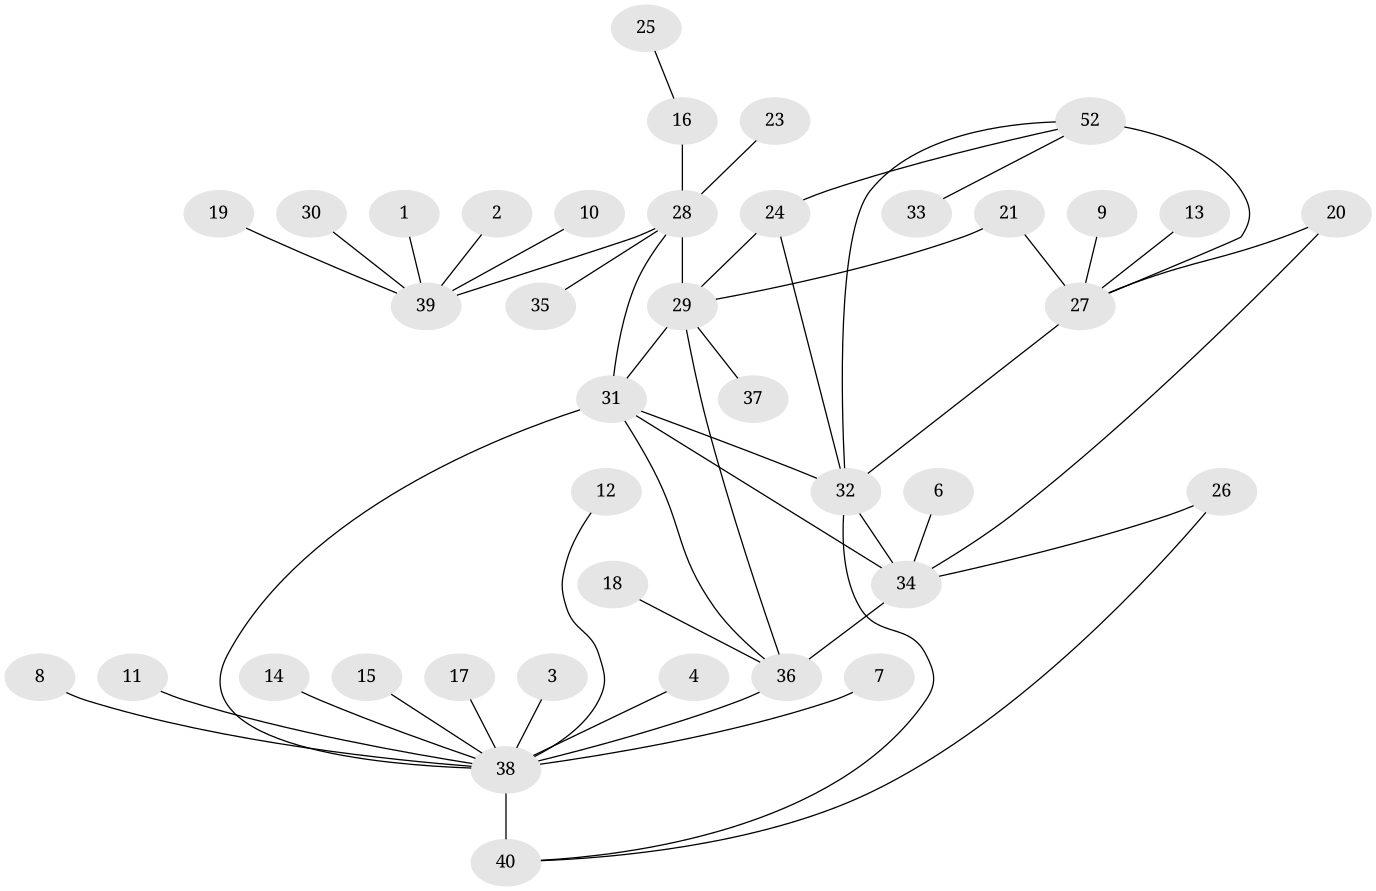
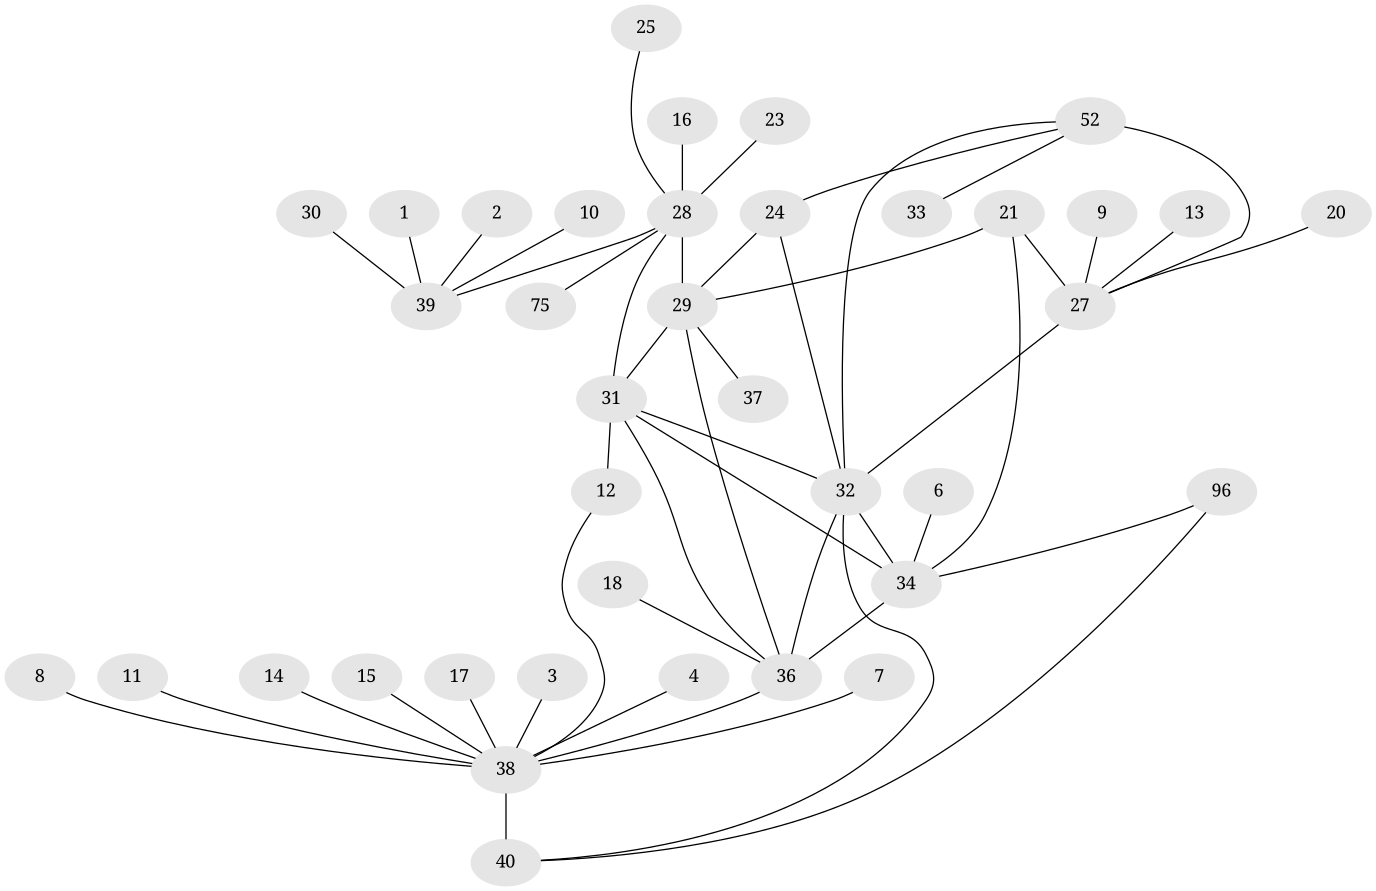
edge "25" -- "16": now "25" -- "28"
node "19": removed
node "35": label "35" -> "75"
edge "20" -- "34": now "21" -- "34"
node "26": label "26" -> "96"
edge "32" -- "36": added
edge "31" -- "38": now "31" -- "12"
